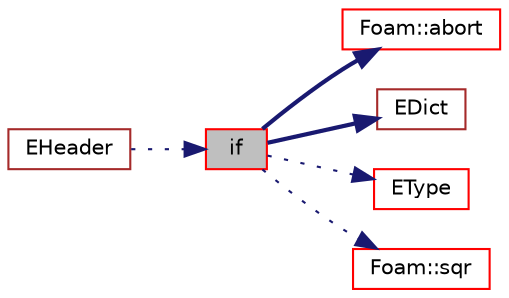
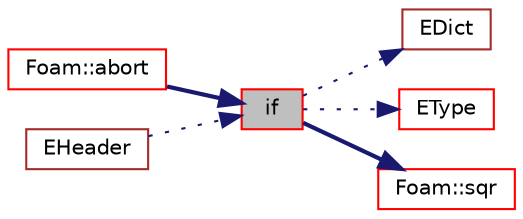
edge "if" -> "Foam::abort": reversed
edge "if" -> "EDict": style bold -> dotted
edge "if" -> "Foam::sqr": style dotted -> bold
